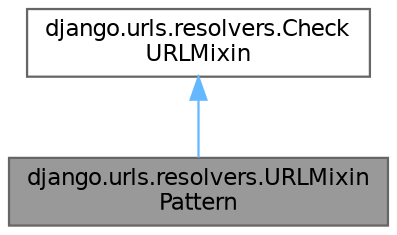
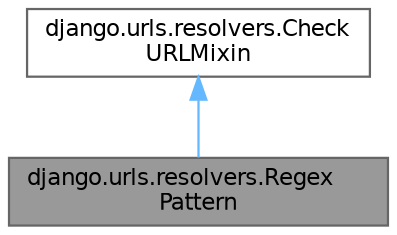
node "django.urls.resolvers.URLMixin Pattern": label "django.urls.resolvers.URLMixin Pattern" -> "django.urls.resolvers.Regex Pattern"
